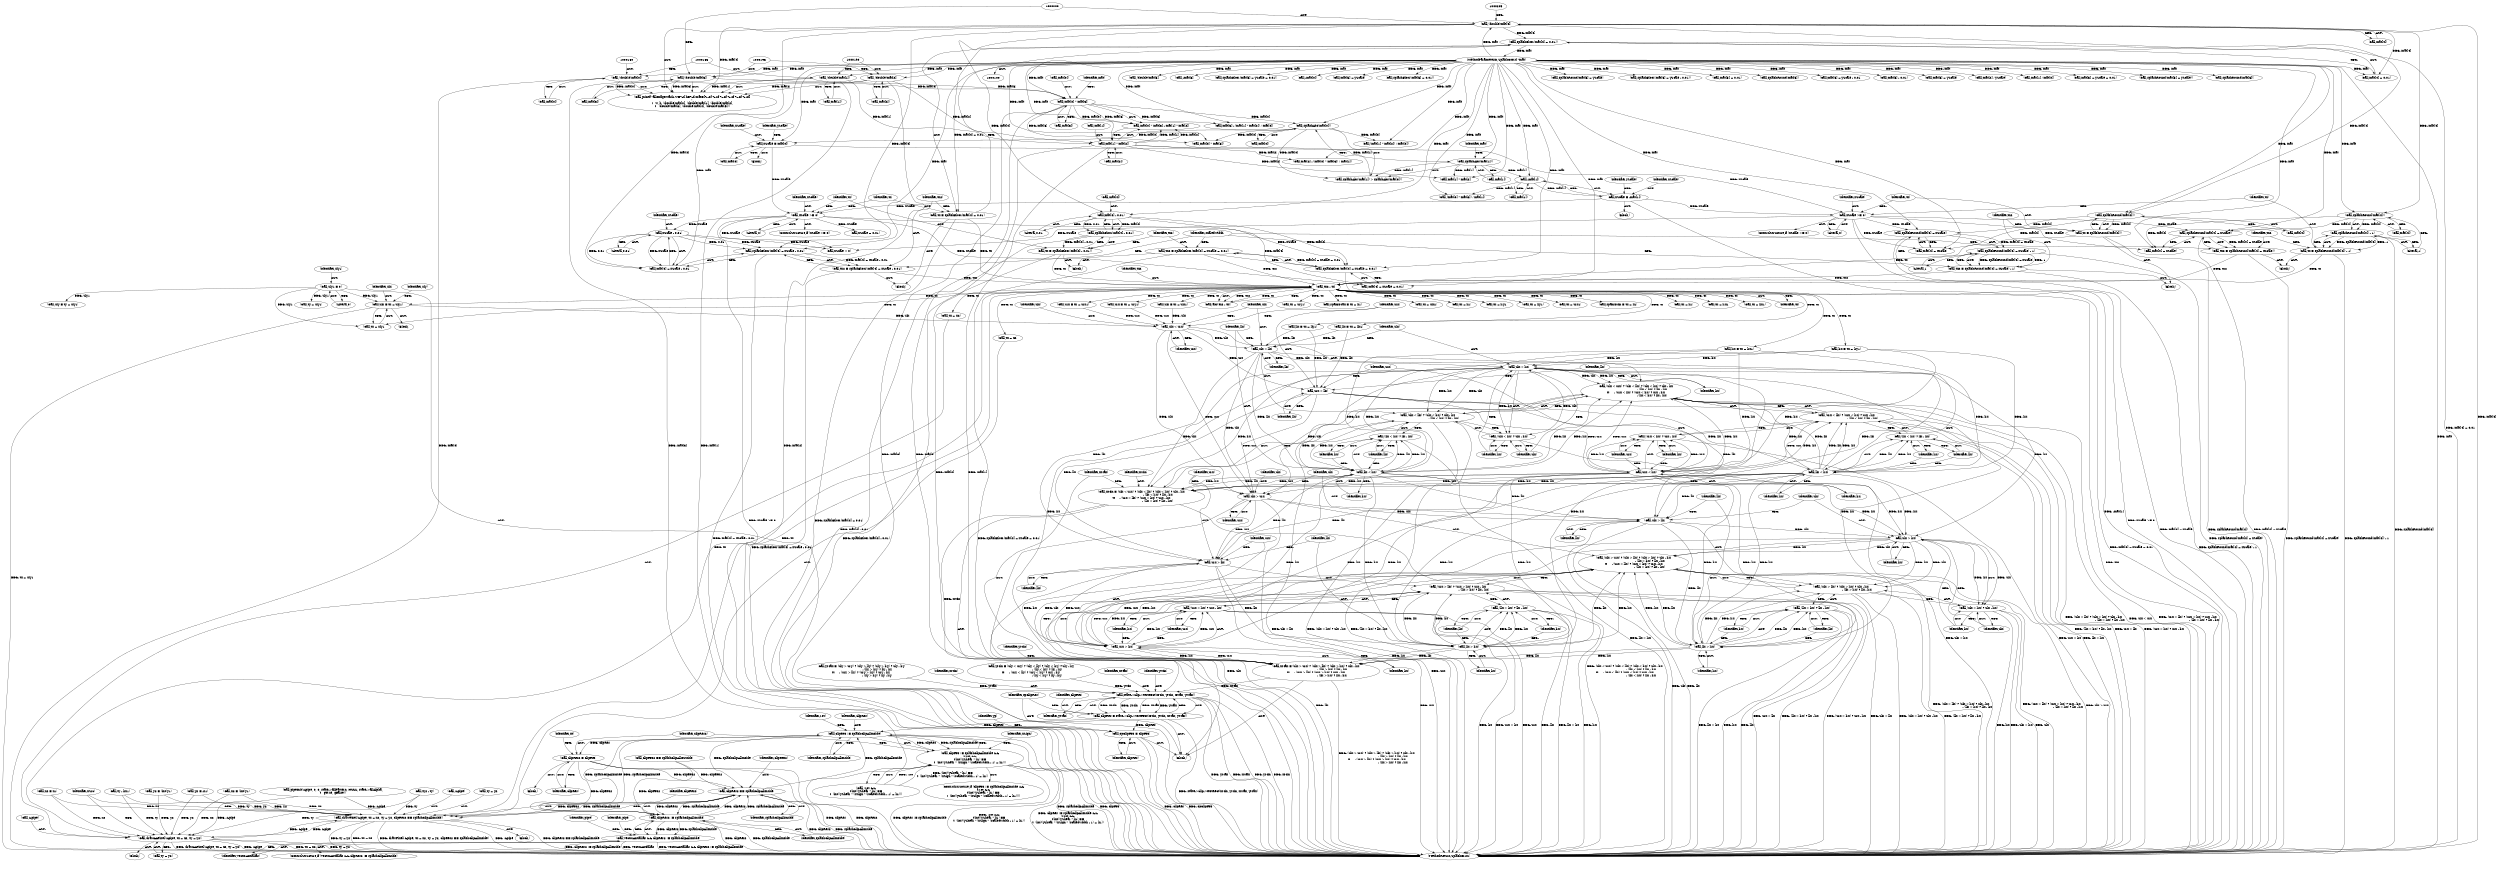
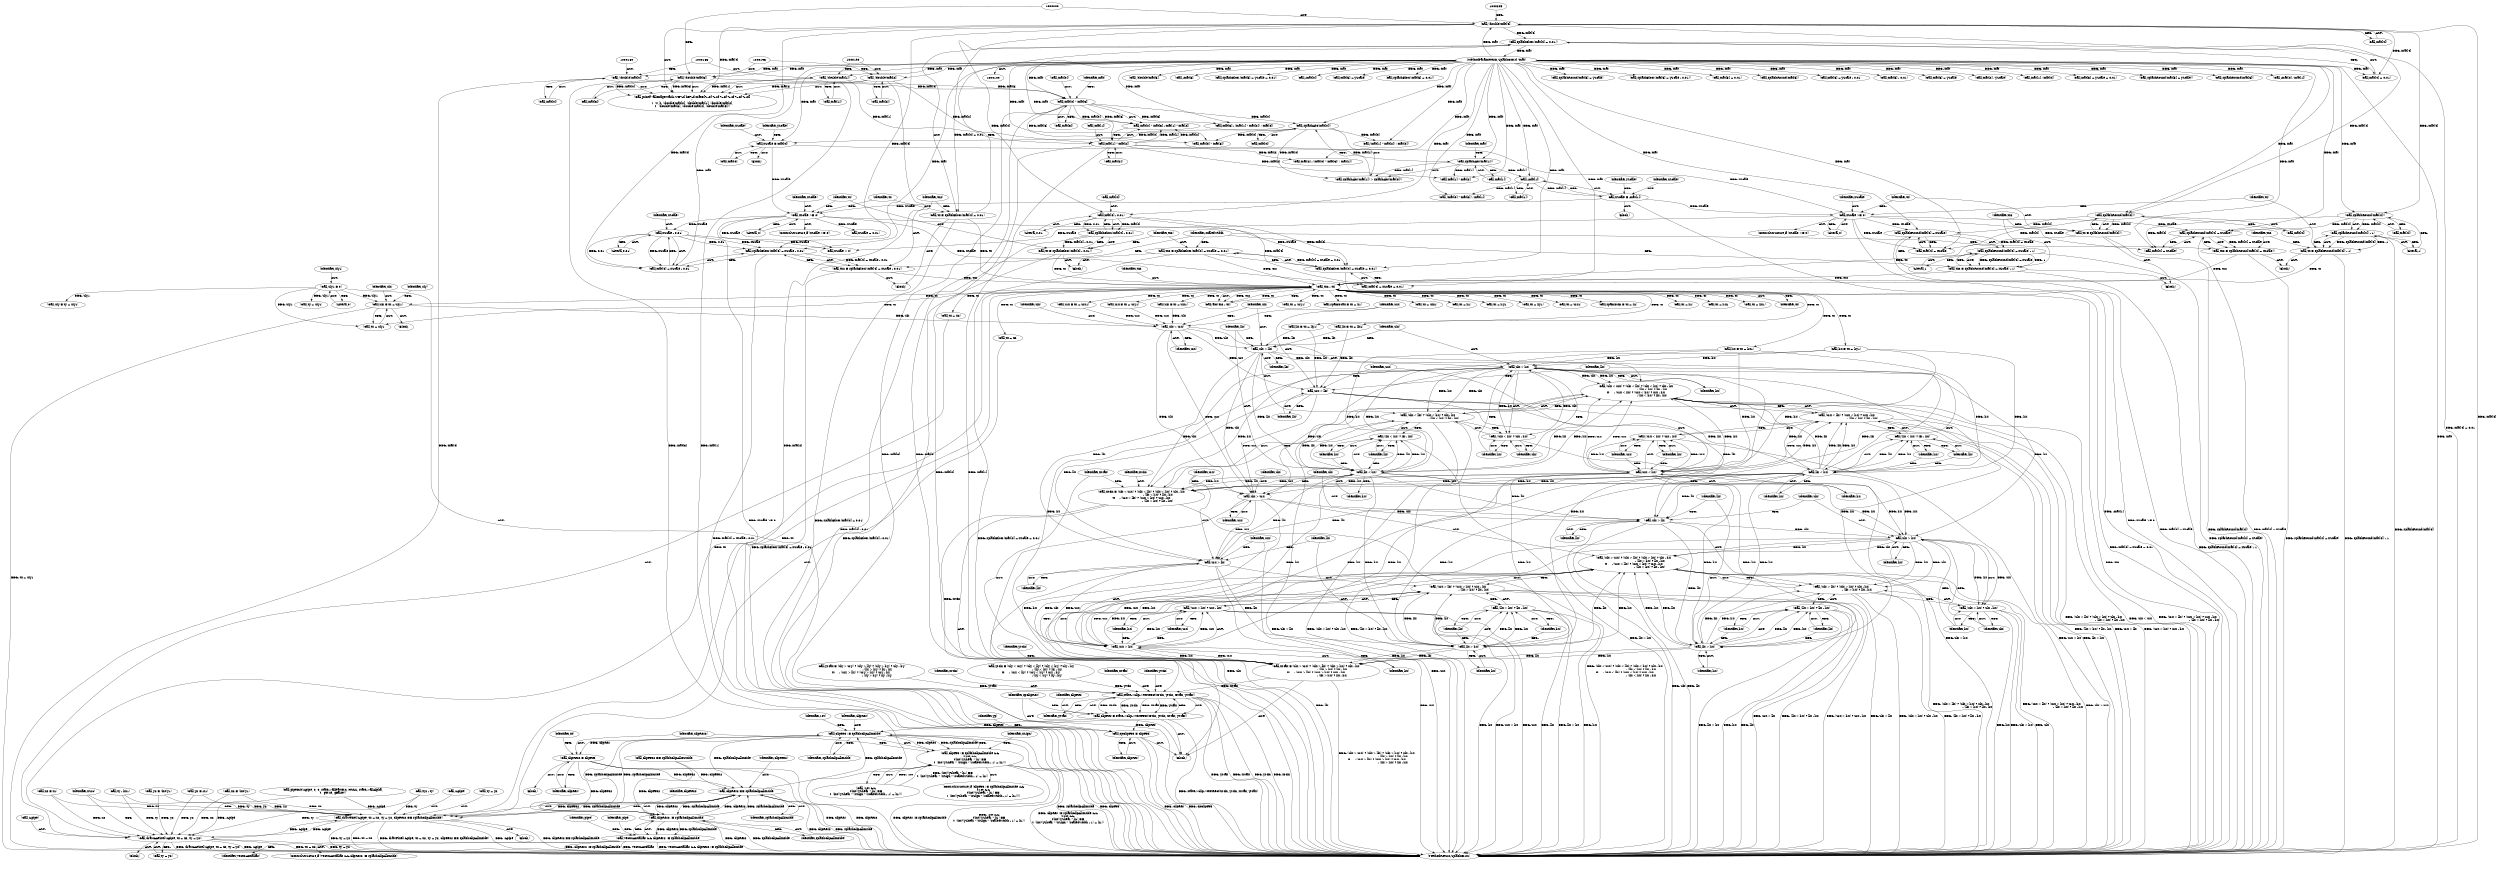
node "(Call,-mat[0] / mat[1])": added
edge "(Identifier,vectorAntialias)" -> "(Call,vectorAntialias && clipRes2 != splashClipAllInside)": removed, label "AST:"
